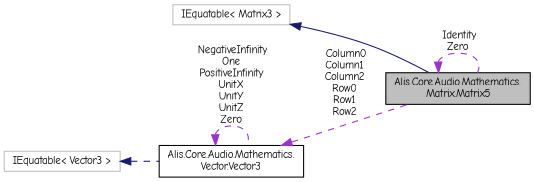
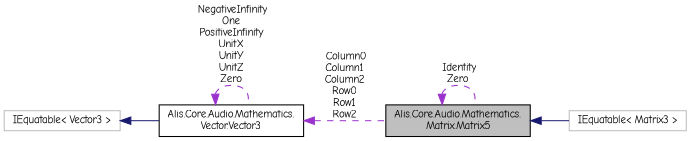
edge "Alis.Core.Audio.Mathematics. Matrix.Matrix5" -> "IEquatable< Matrix3 >": reversed
edge "Alis.Core.Audio.Mathematics. Vector.Vector3" -> "IEquatable< Vector3 >": style dashed -> solid
